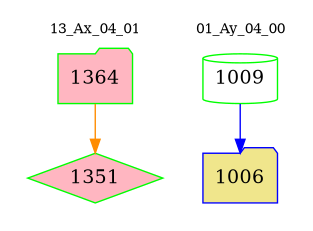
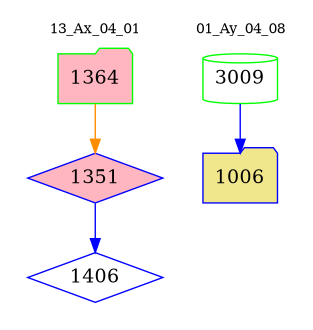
cluster "01_Ay_04_00": label "01_Ay_04_00" -> "01_Ay_04_08"
node "1009": label "1009" -> "3009"
node "1351": color green -> blue
node "1406": added
